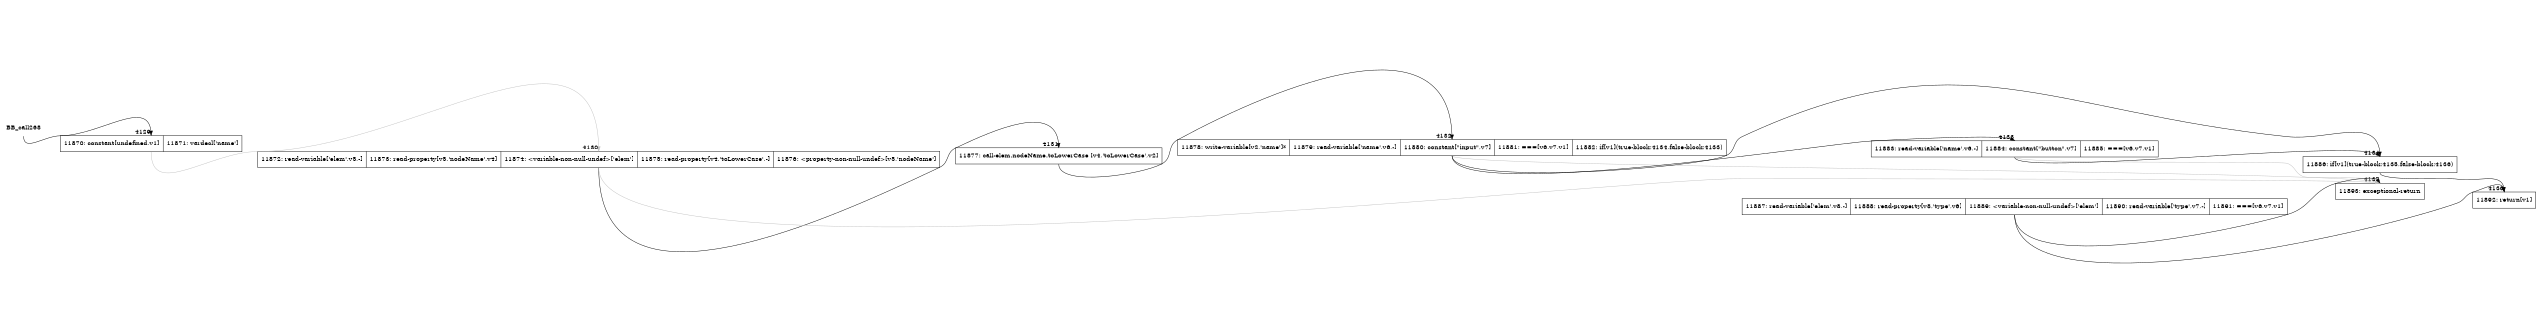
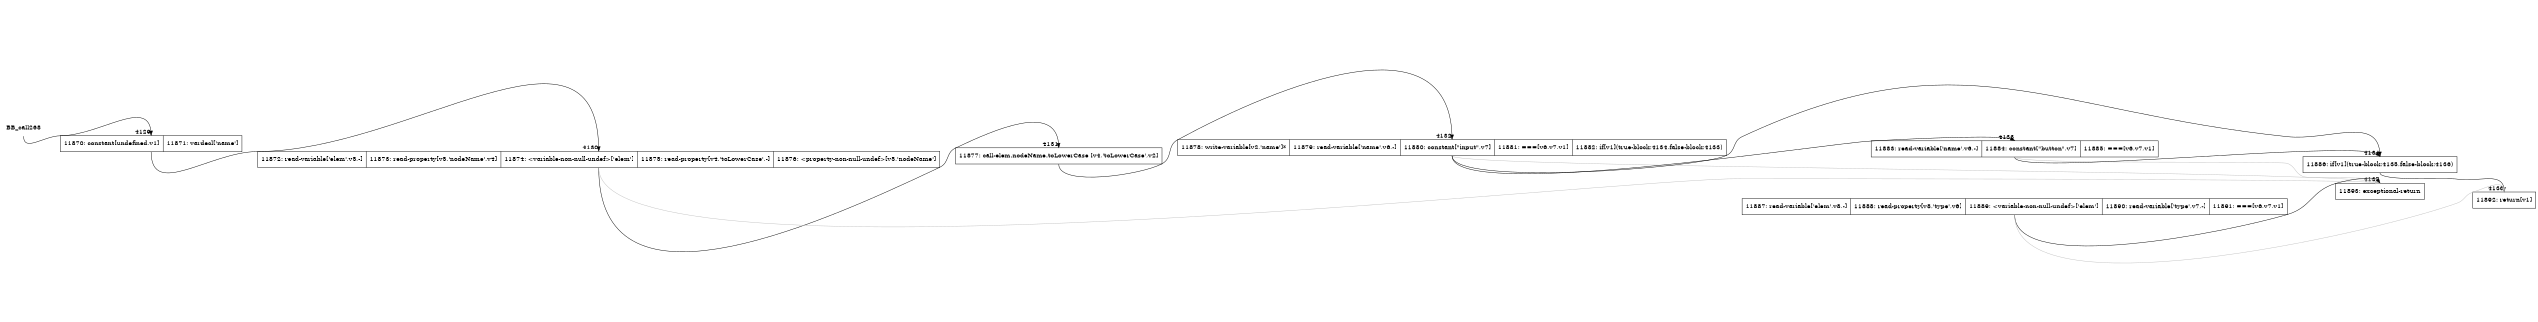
edge "11870: constant[undefined,v1]" -> "11872: read-variable['elem',v5,-]": color gray -> black
edge "11887: read-variable['elem',v8,-]" -> "11892: return[v1]": color black -> gray
